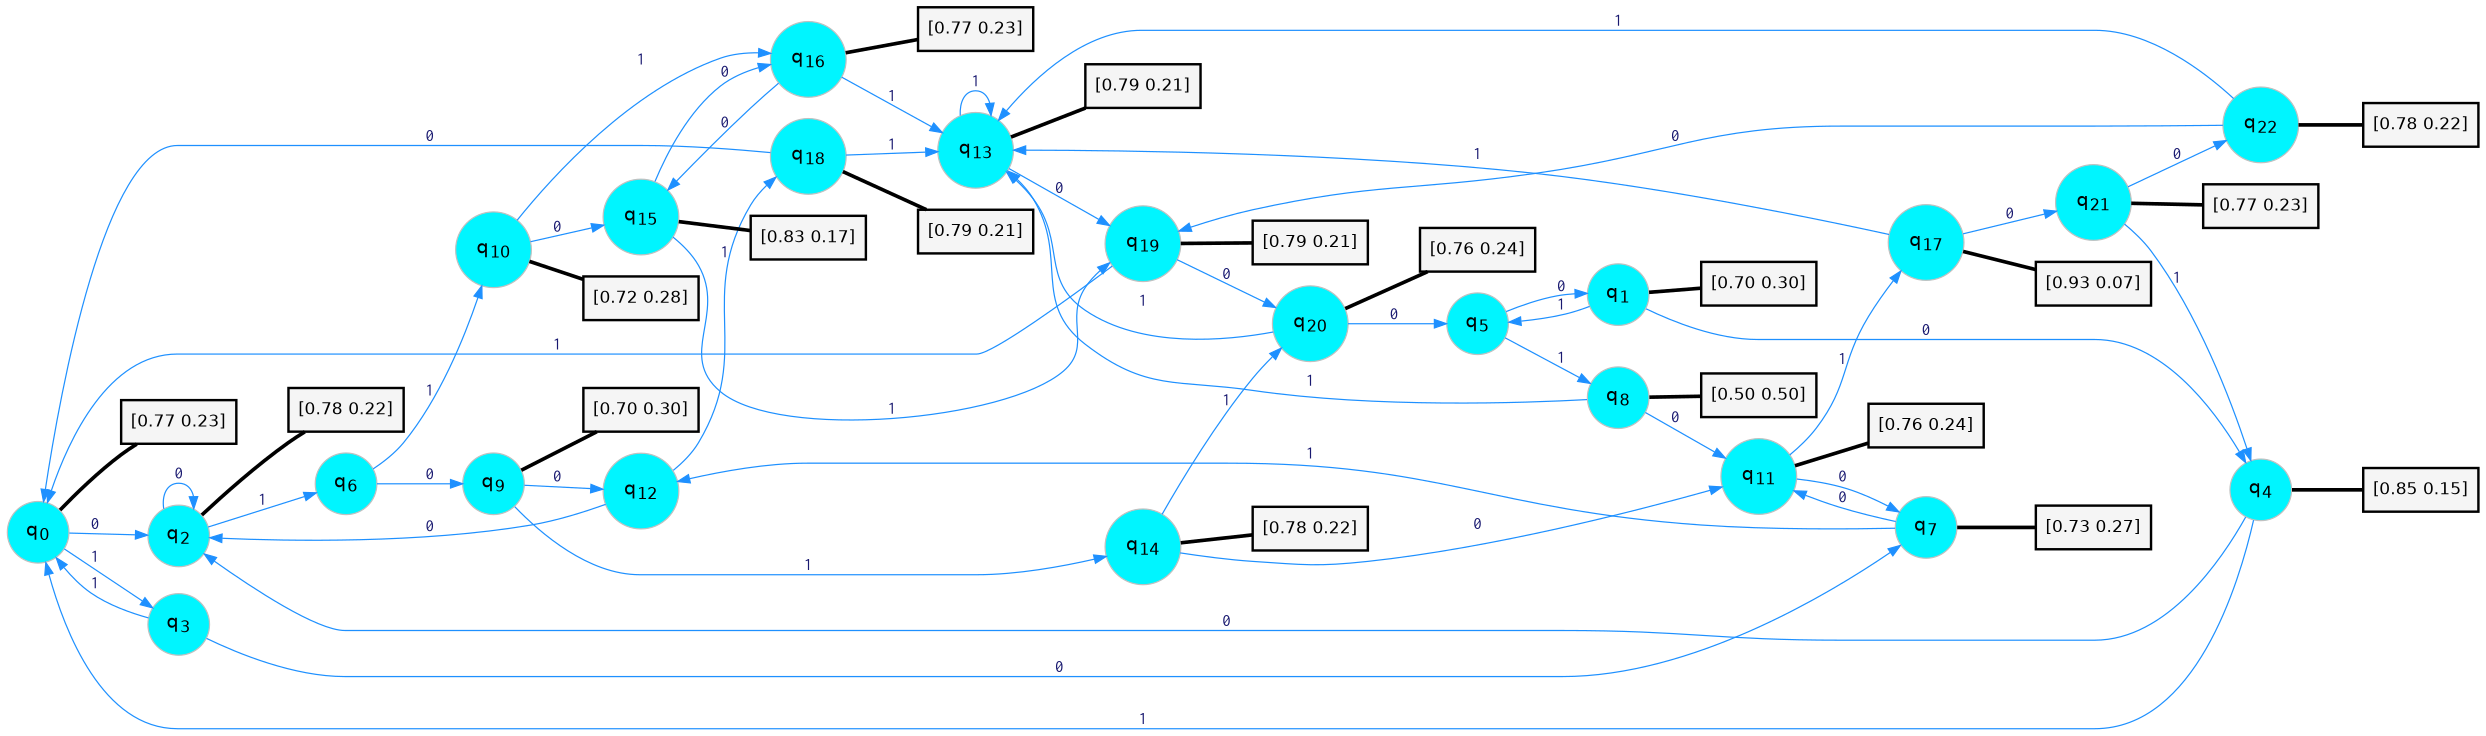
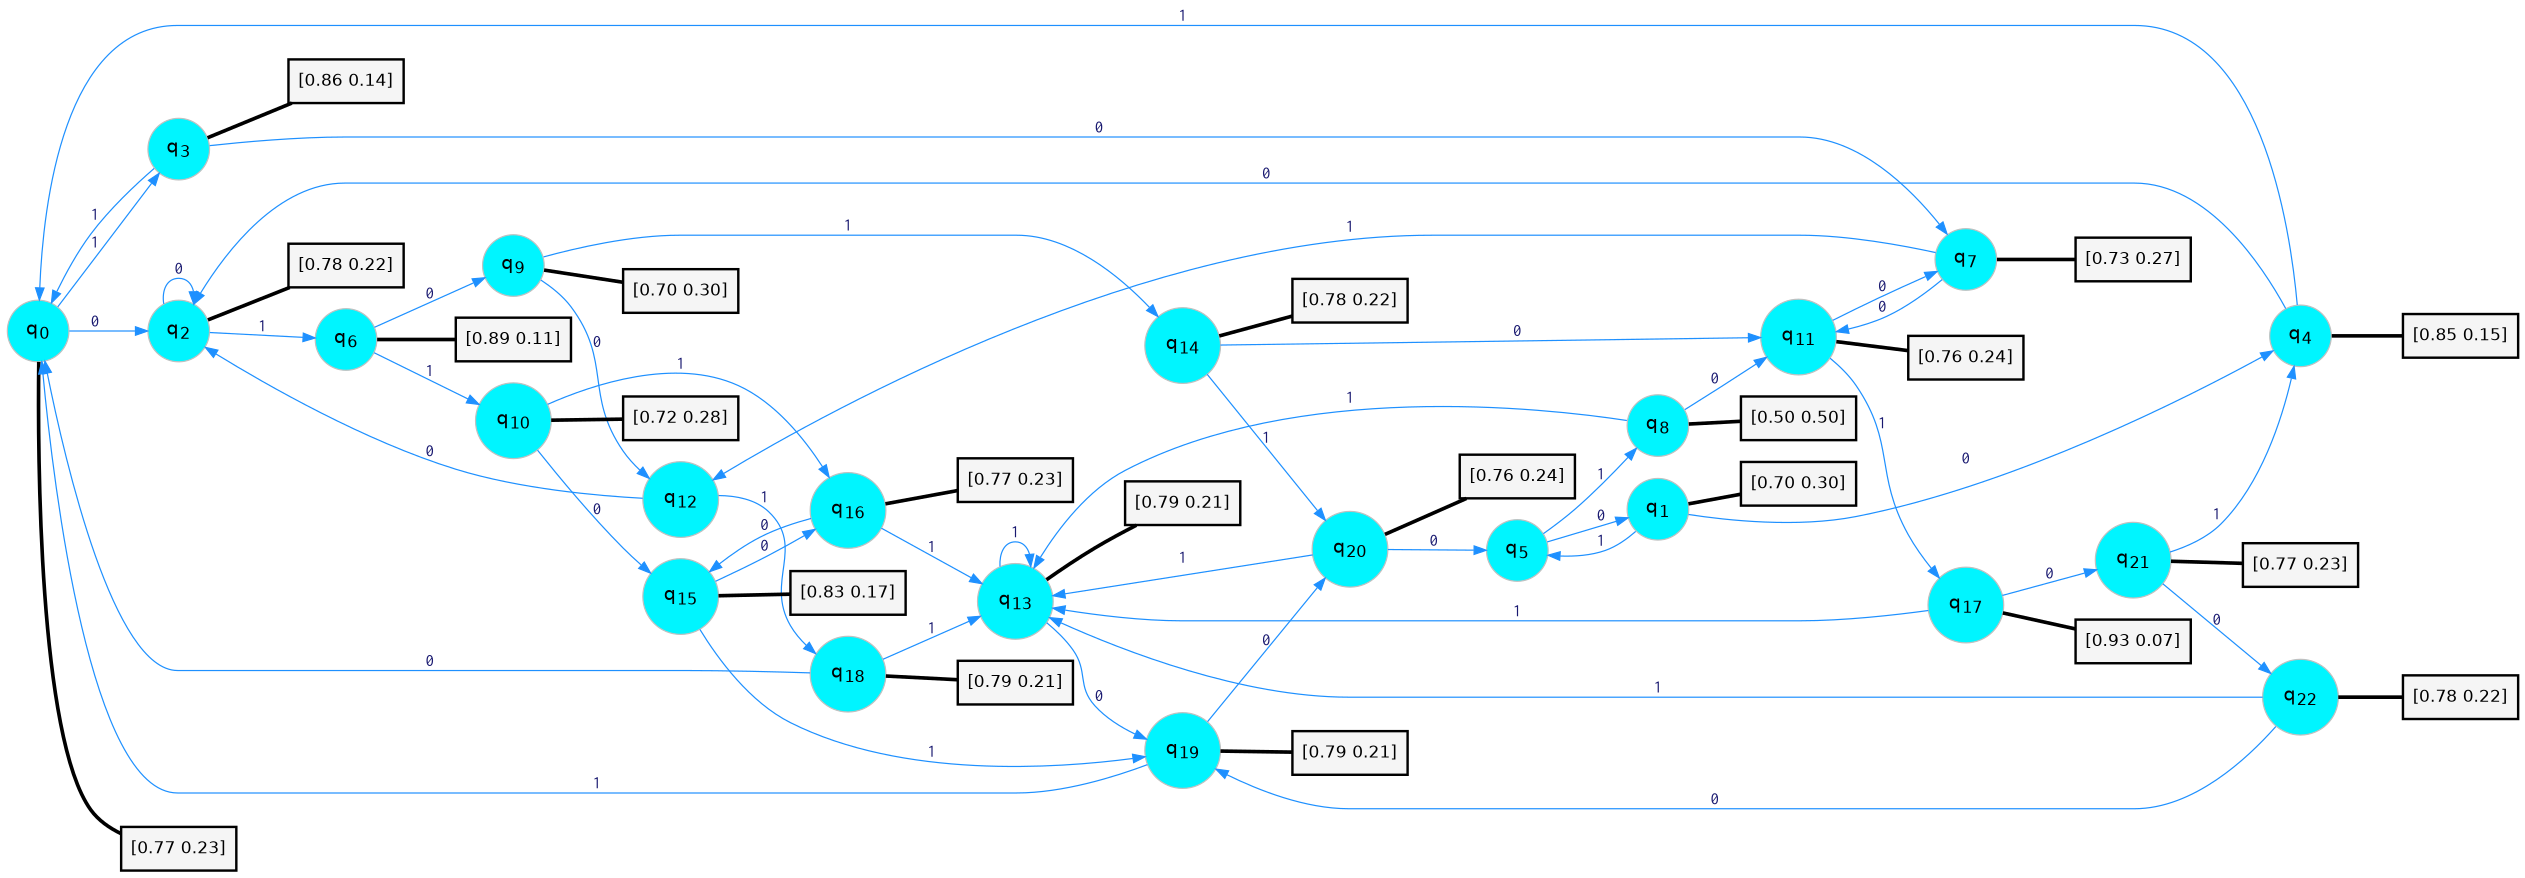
node "[0.86 0.14]": added
node "[0.89 0.11]": added
